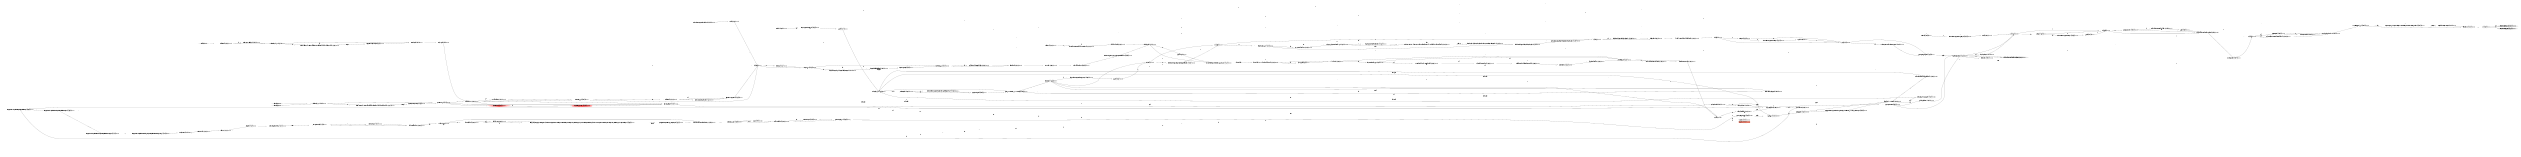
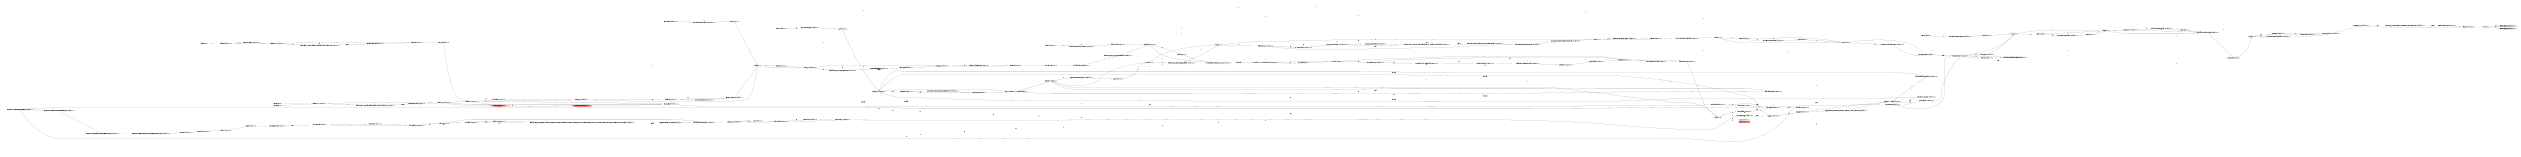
node "IllegalArgumentException e@@@18@@@['0', '0', '1']": added
